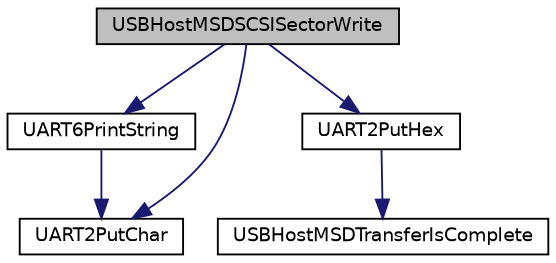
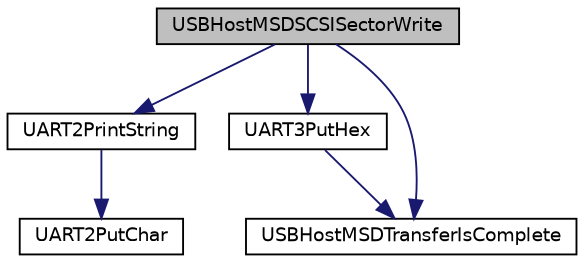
node "UART6PrintString": label "UART6PrintString" -> "UART2PrintString"
node "UART2PutHex": label "UART2PutHex" -> "UART3PutHex"
edge "USBHostMSDSCSISectorWrite" -> "UART2PutChar": now "USBHostMSDSCSISectorWrite" -> "USBHostMSDTransferIsComplete"
